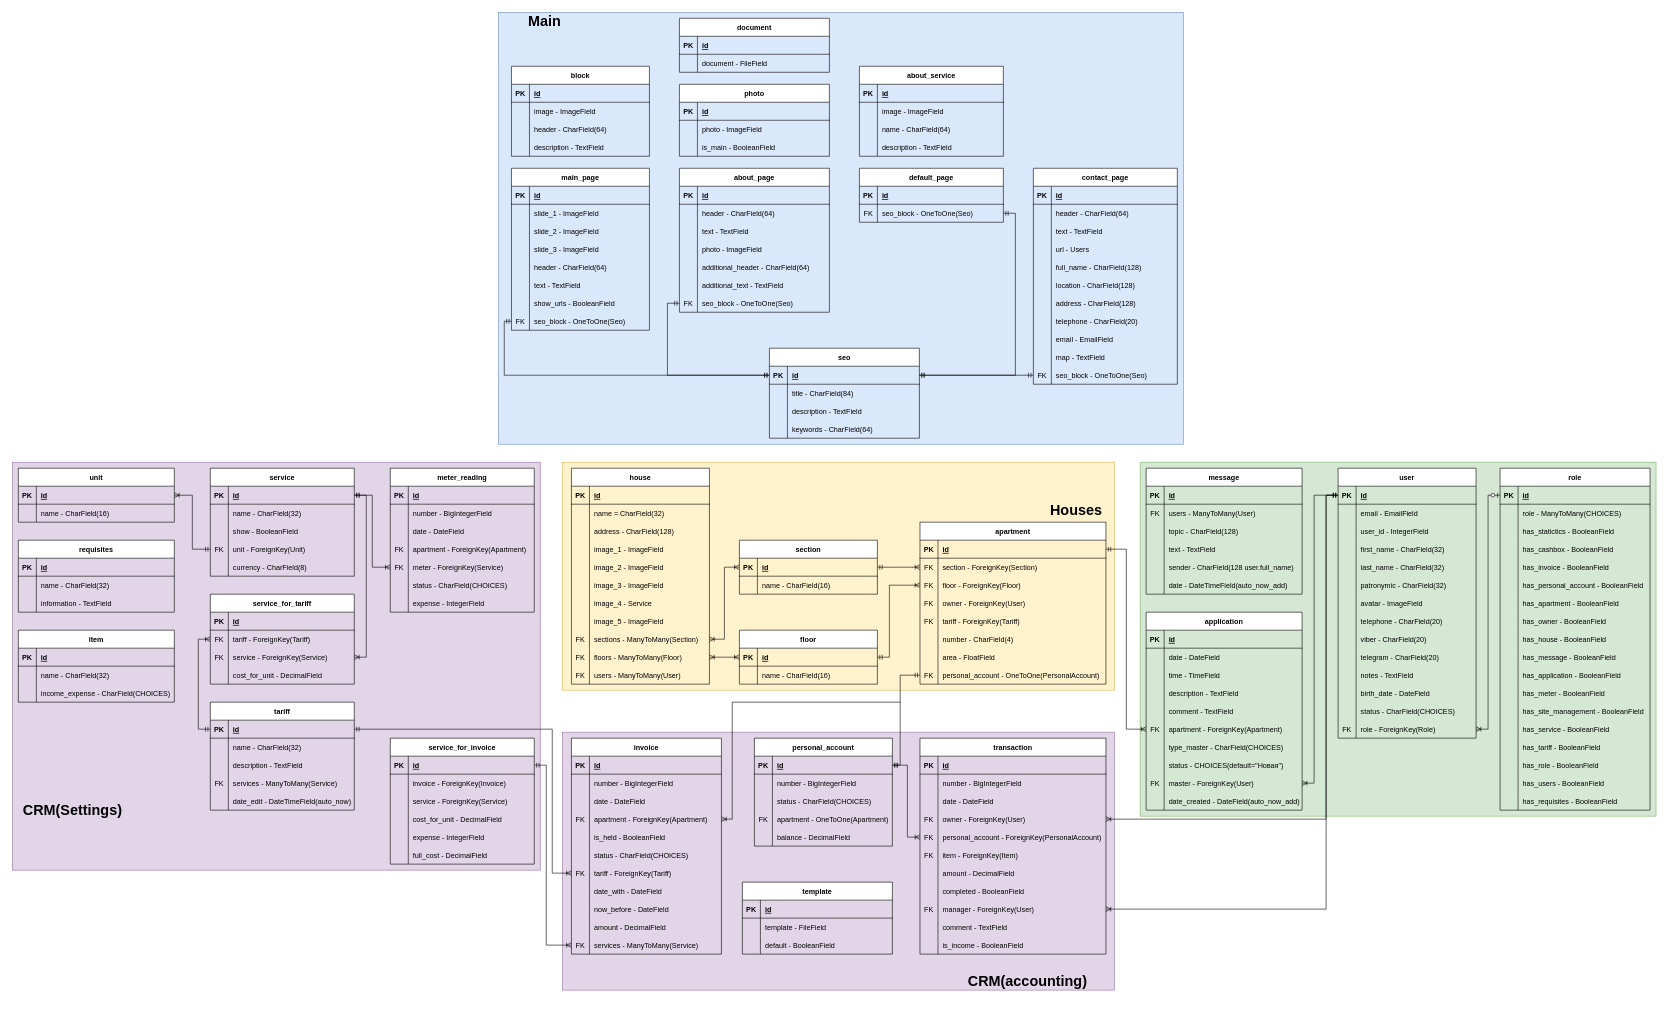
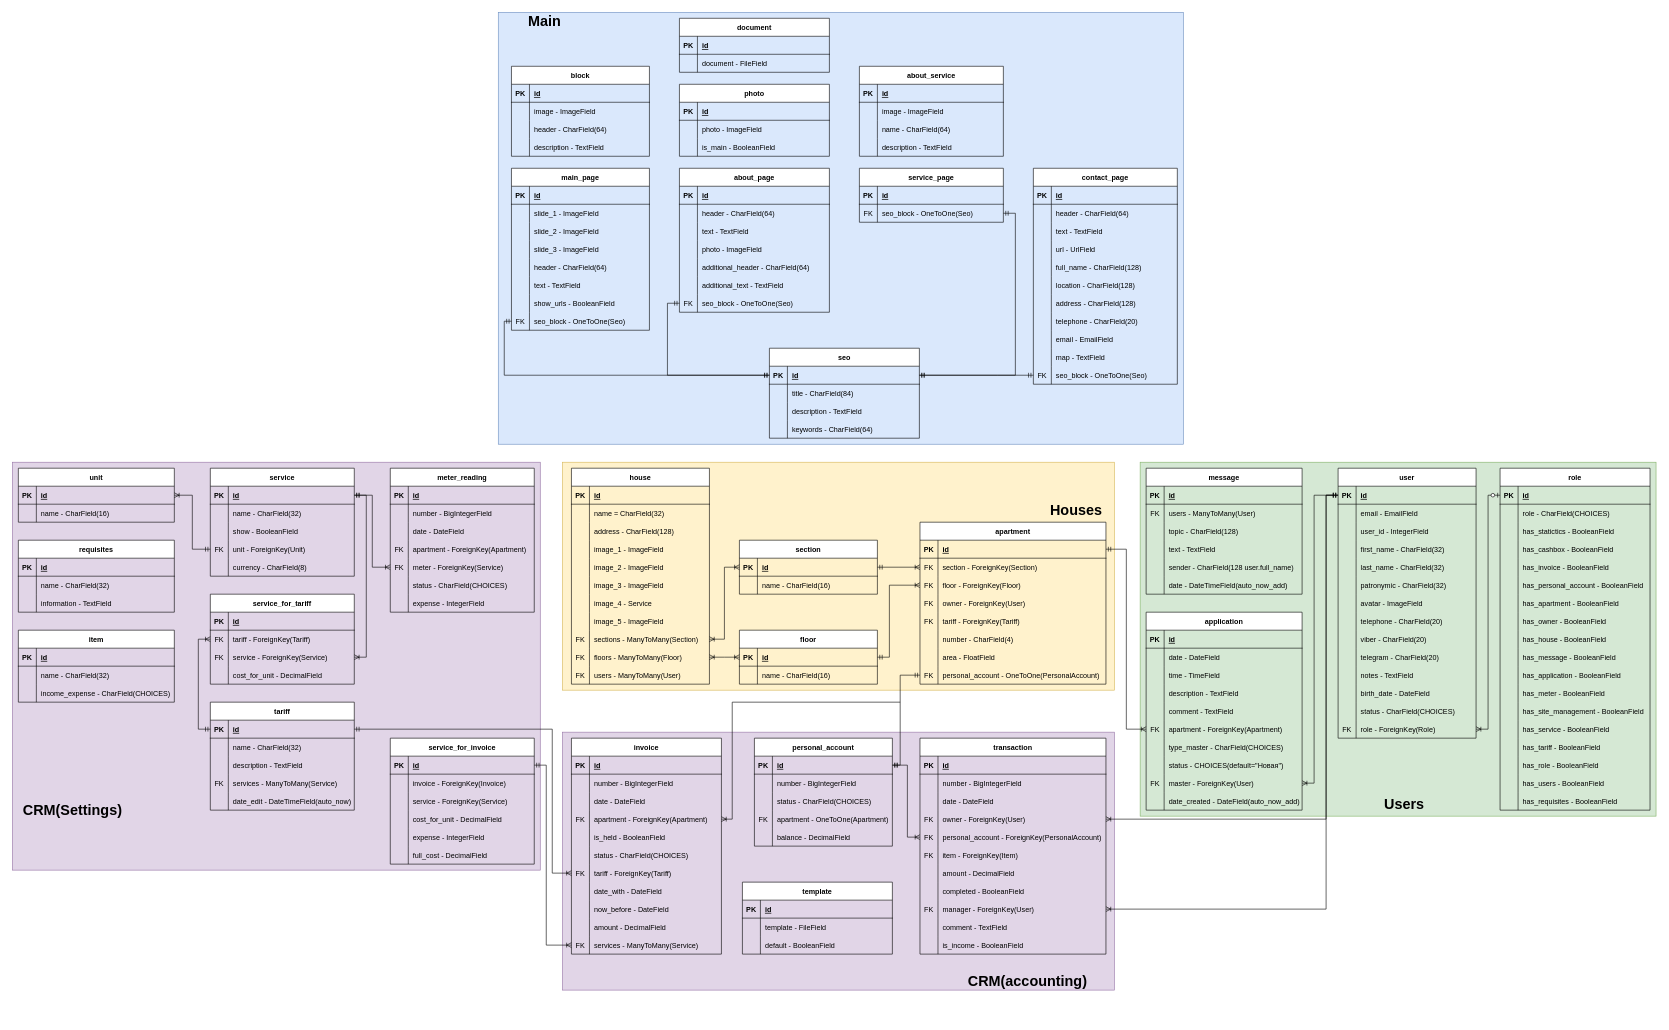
node "default_page": label "default_page" -> "service_page"
node "url - Users": label "url - Users" -> "url - UrlField"
node "role - ManyToMany(CHOICES)": label "role - ManyToMany(CHOICES)" -> "role - CharField(CHOICES)"
node "Users": added
